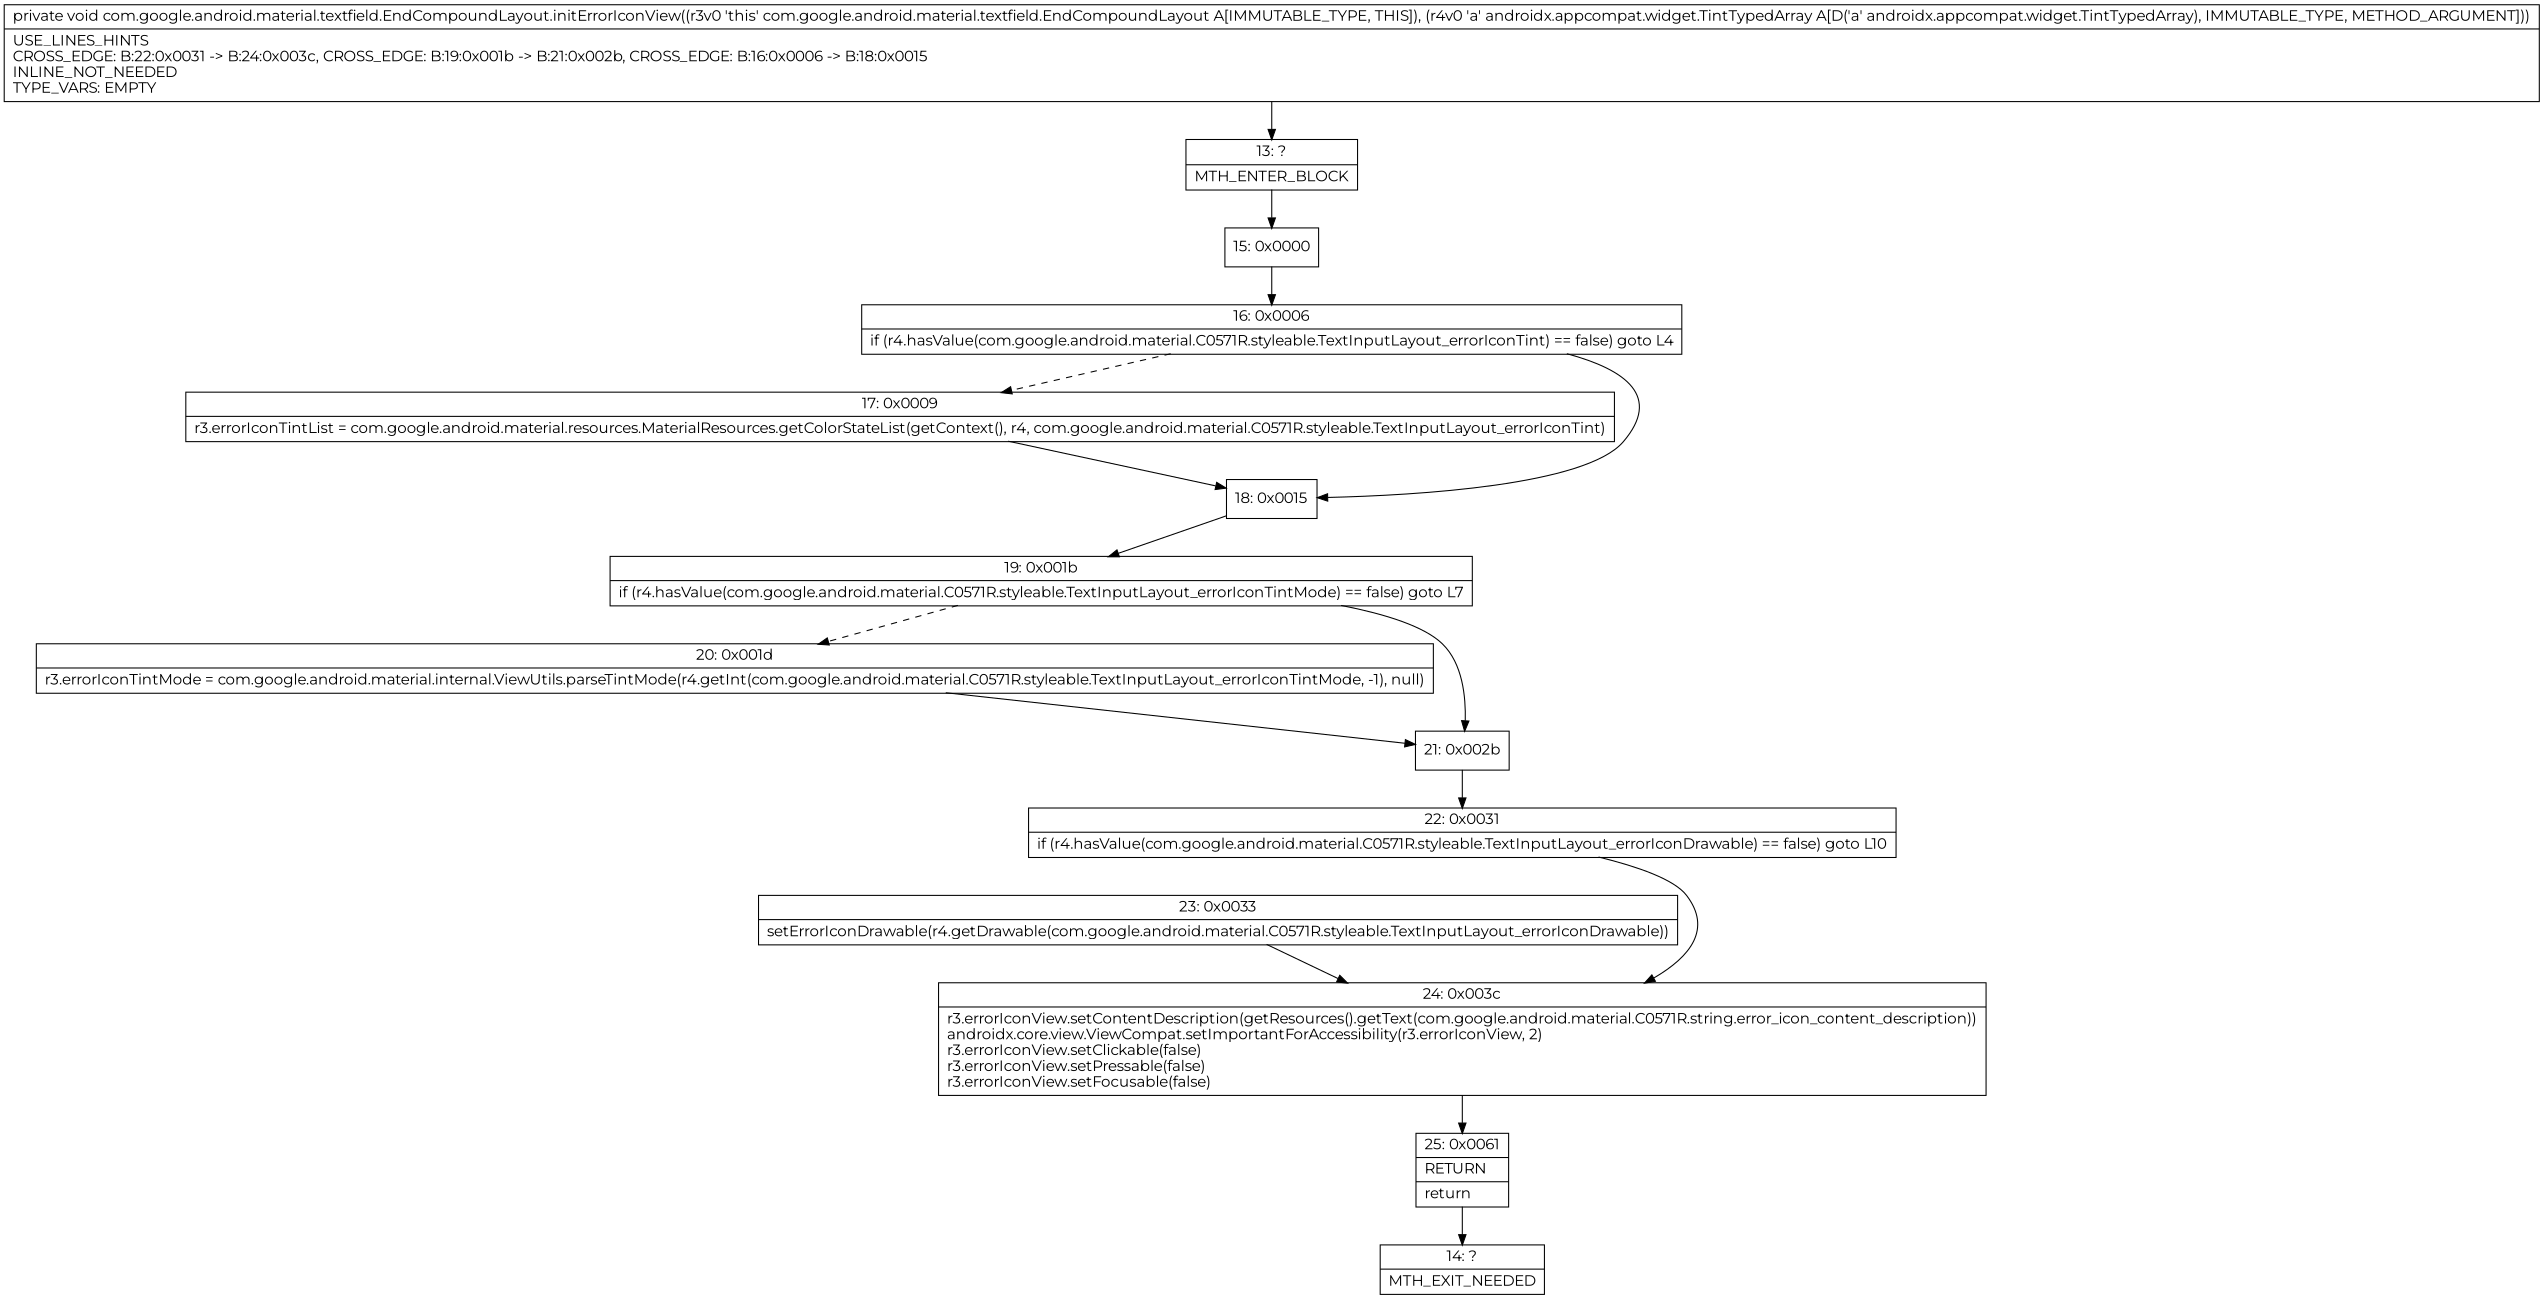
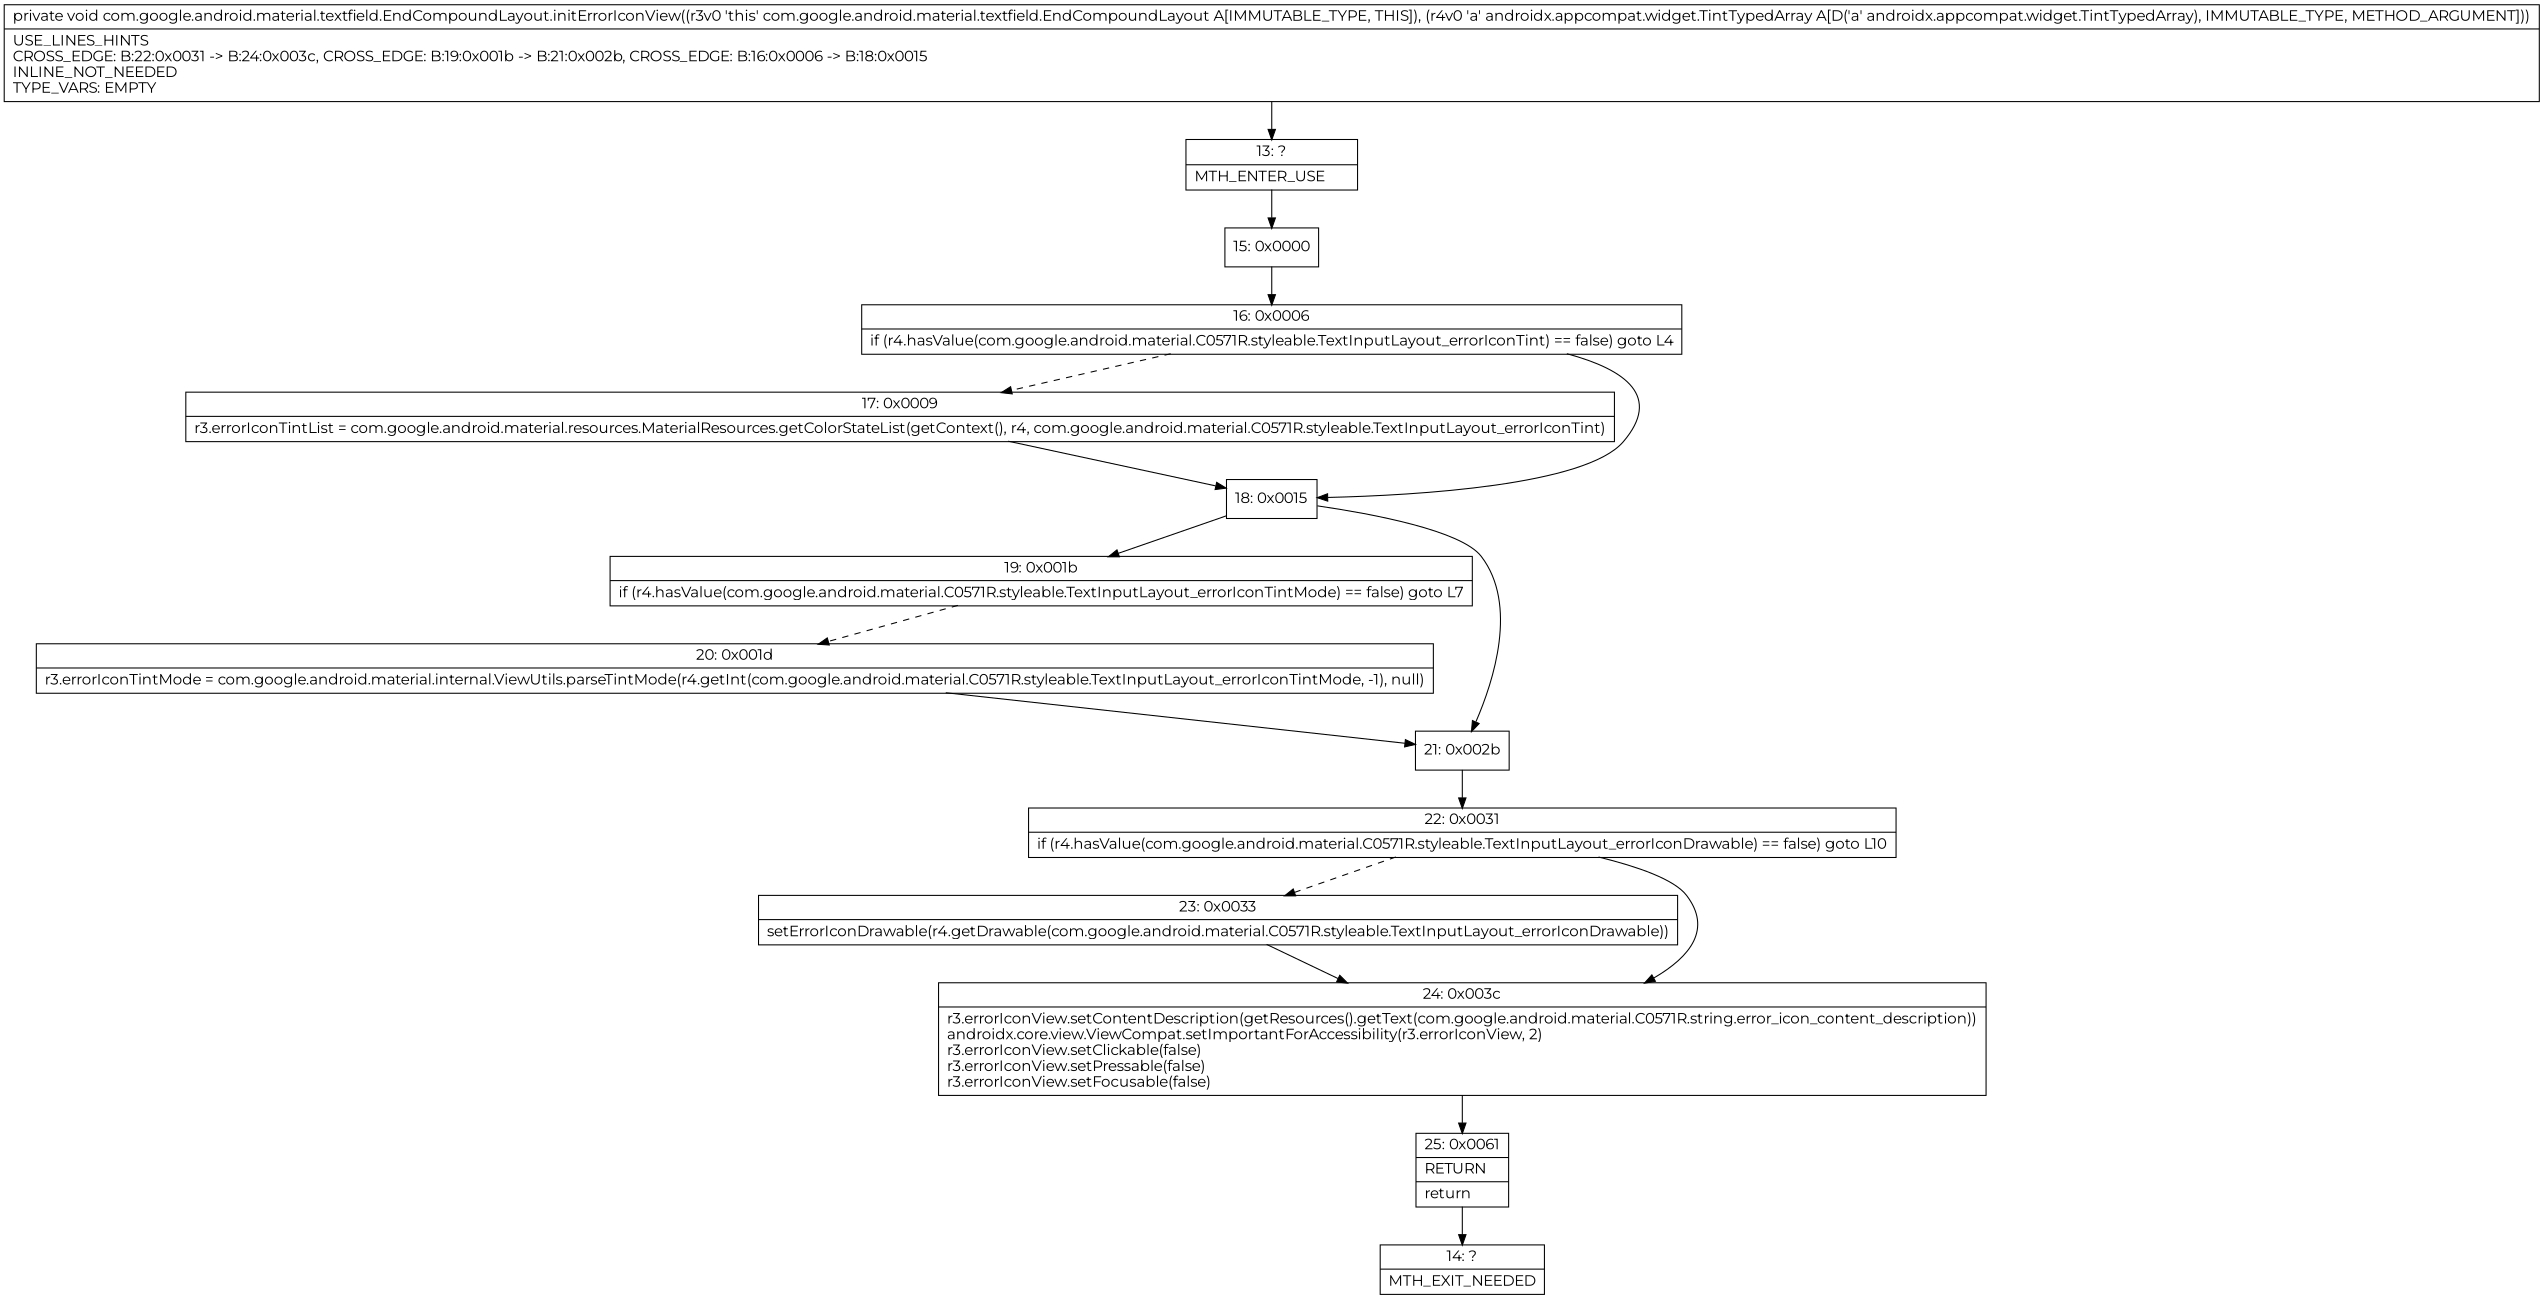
node "13: ?": text "MTH_ENTER_BLOCK" -> "MTH_ENTER_USE"
edge "19: 0x001b" -> "21: 0x002b": now "18: 0x0015" -> "21: 0x002b"
edge "22: 0x0031" -> "23: 0x0033": added
